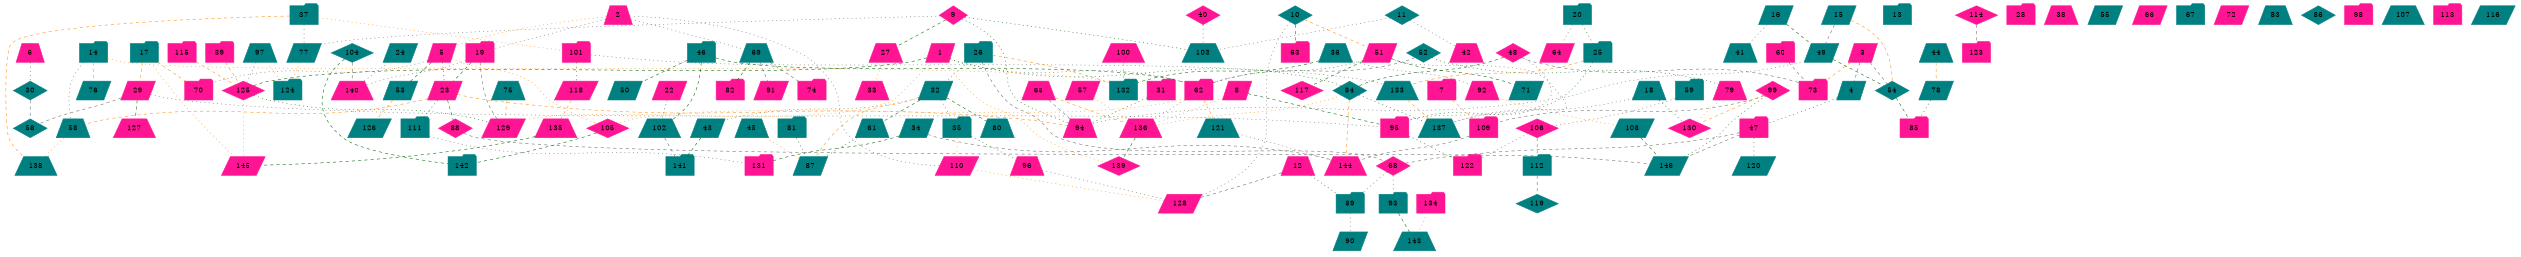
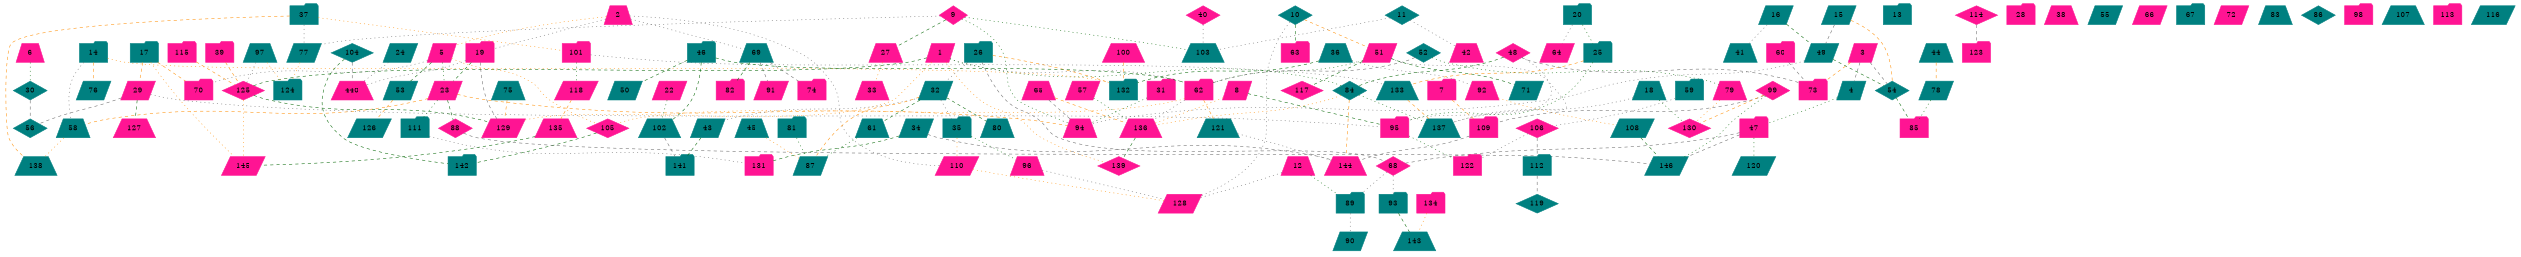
node "140": label "140" -> "440"
edge "57" -- "136": color darkorange -> darkgreen
edge "125" -- "129": style dotted -> dashed
edge "12" -- "128": style dashed -> dotted
